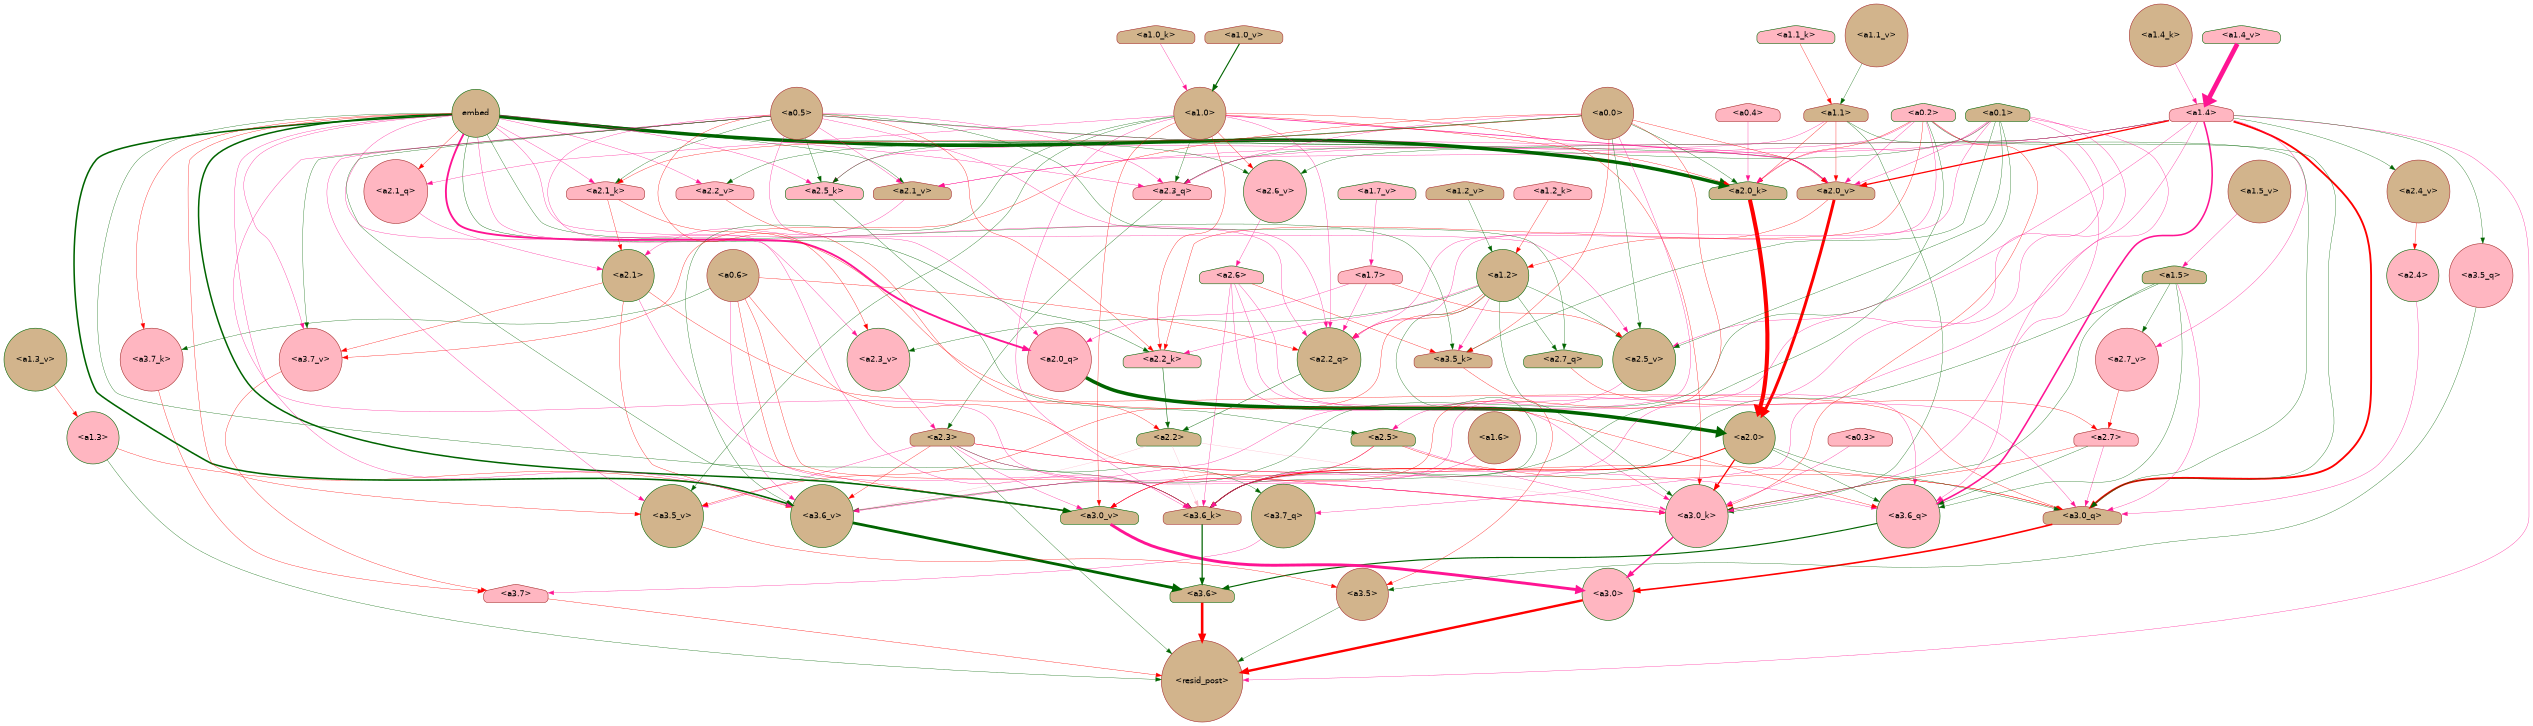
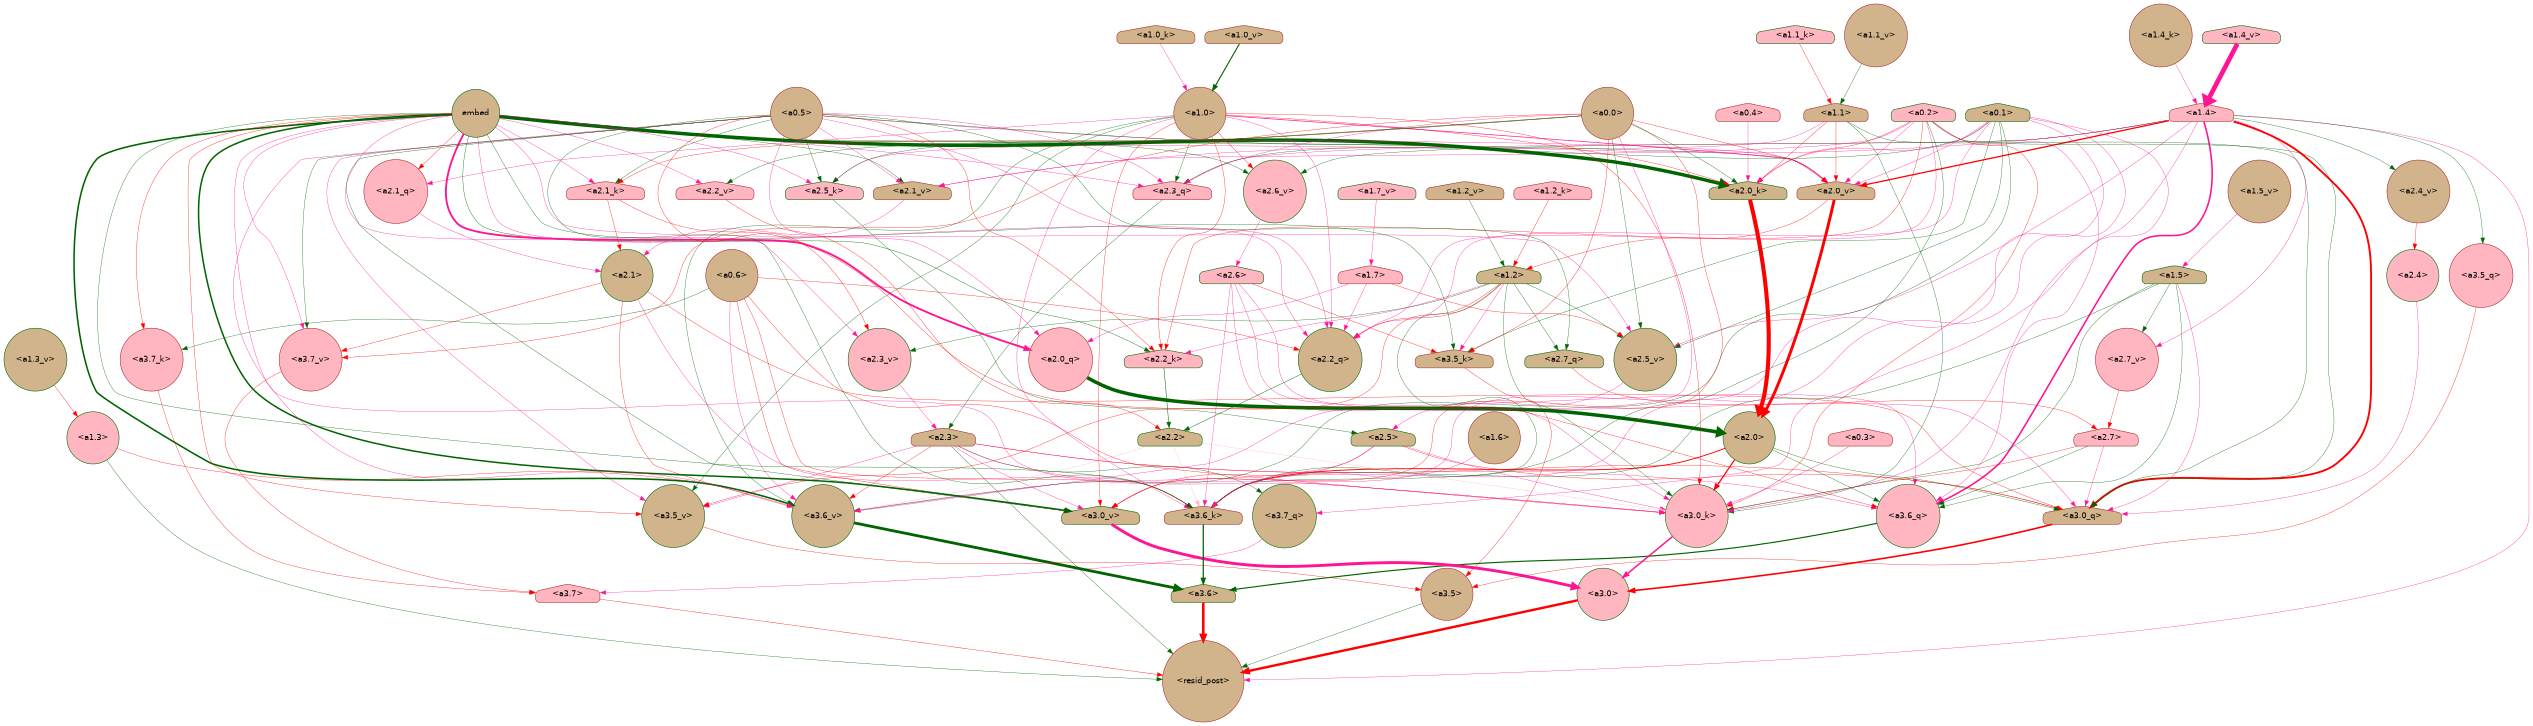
edge "<a0.5>" -> "<a3.6_k>": color deeppink -> darkgreen
node "<a1.2>": shape circle -> house
edge "<a3.5_q>" -> "<a3.5>": color darkgreen -> red
